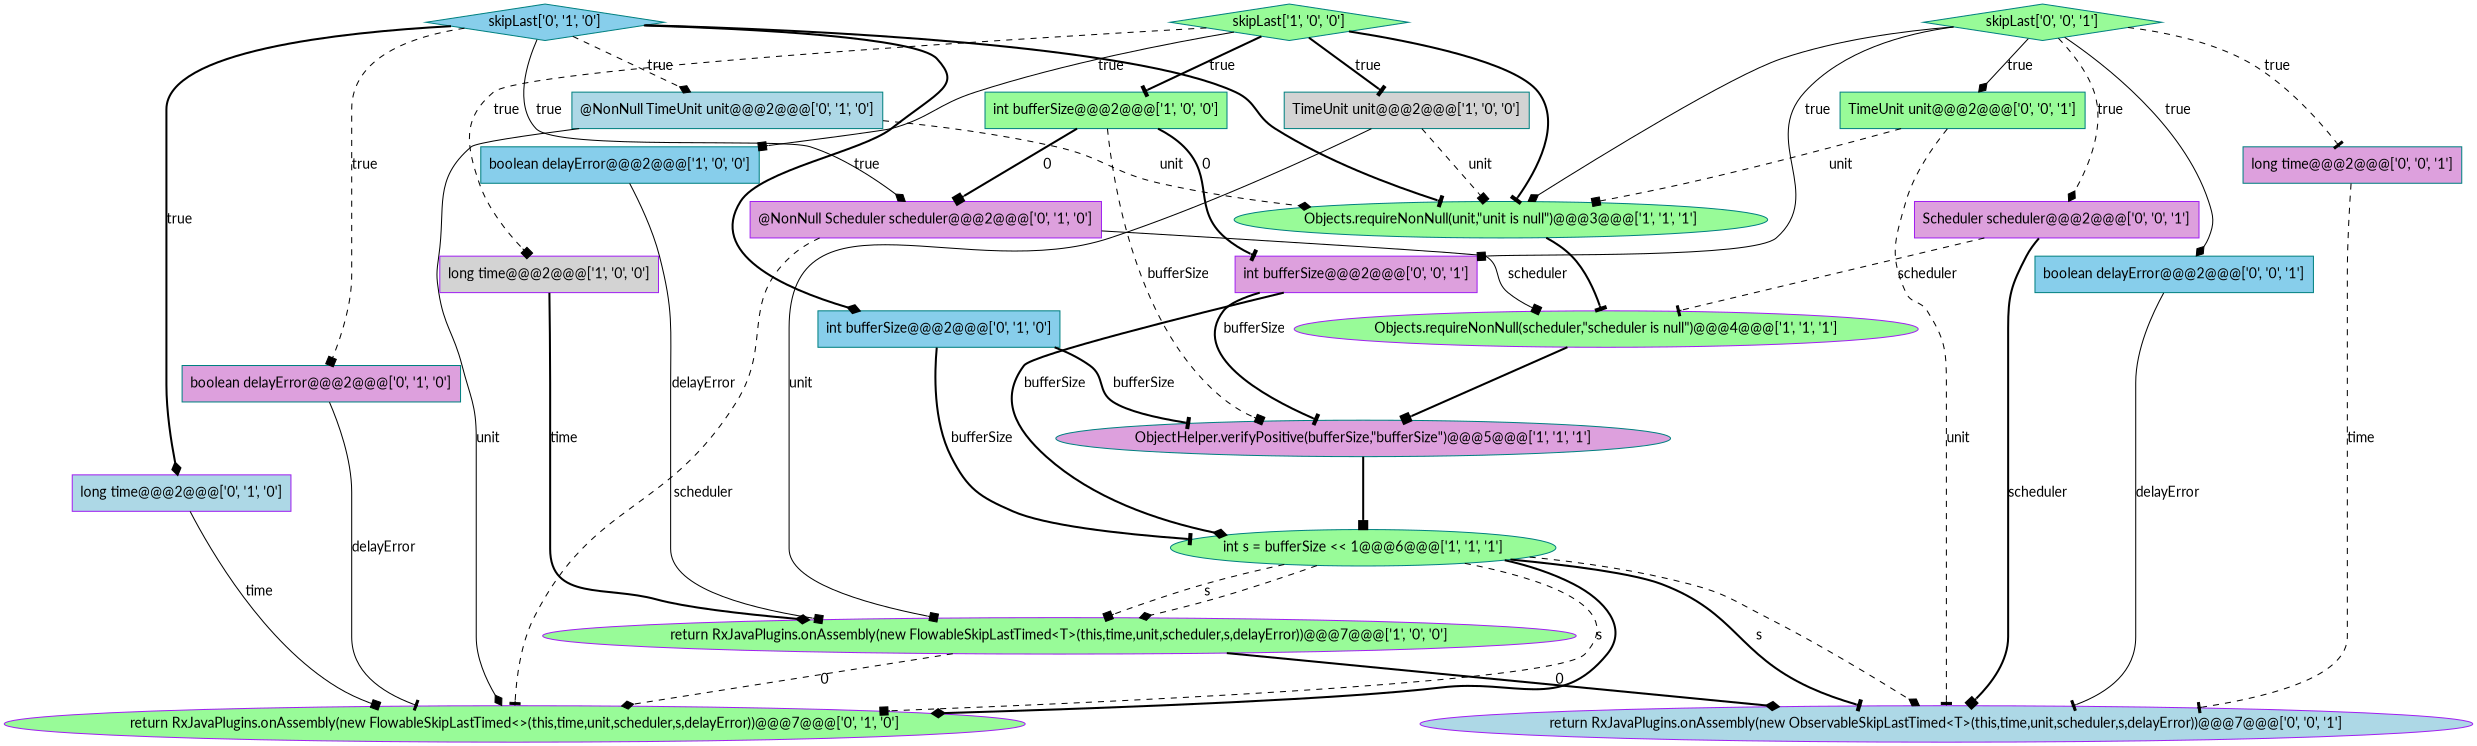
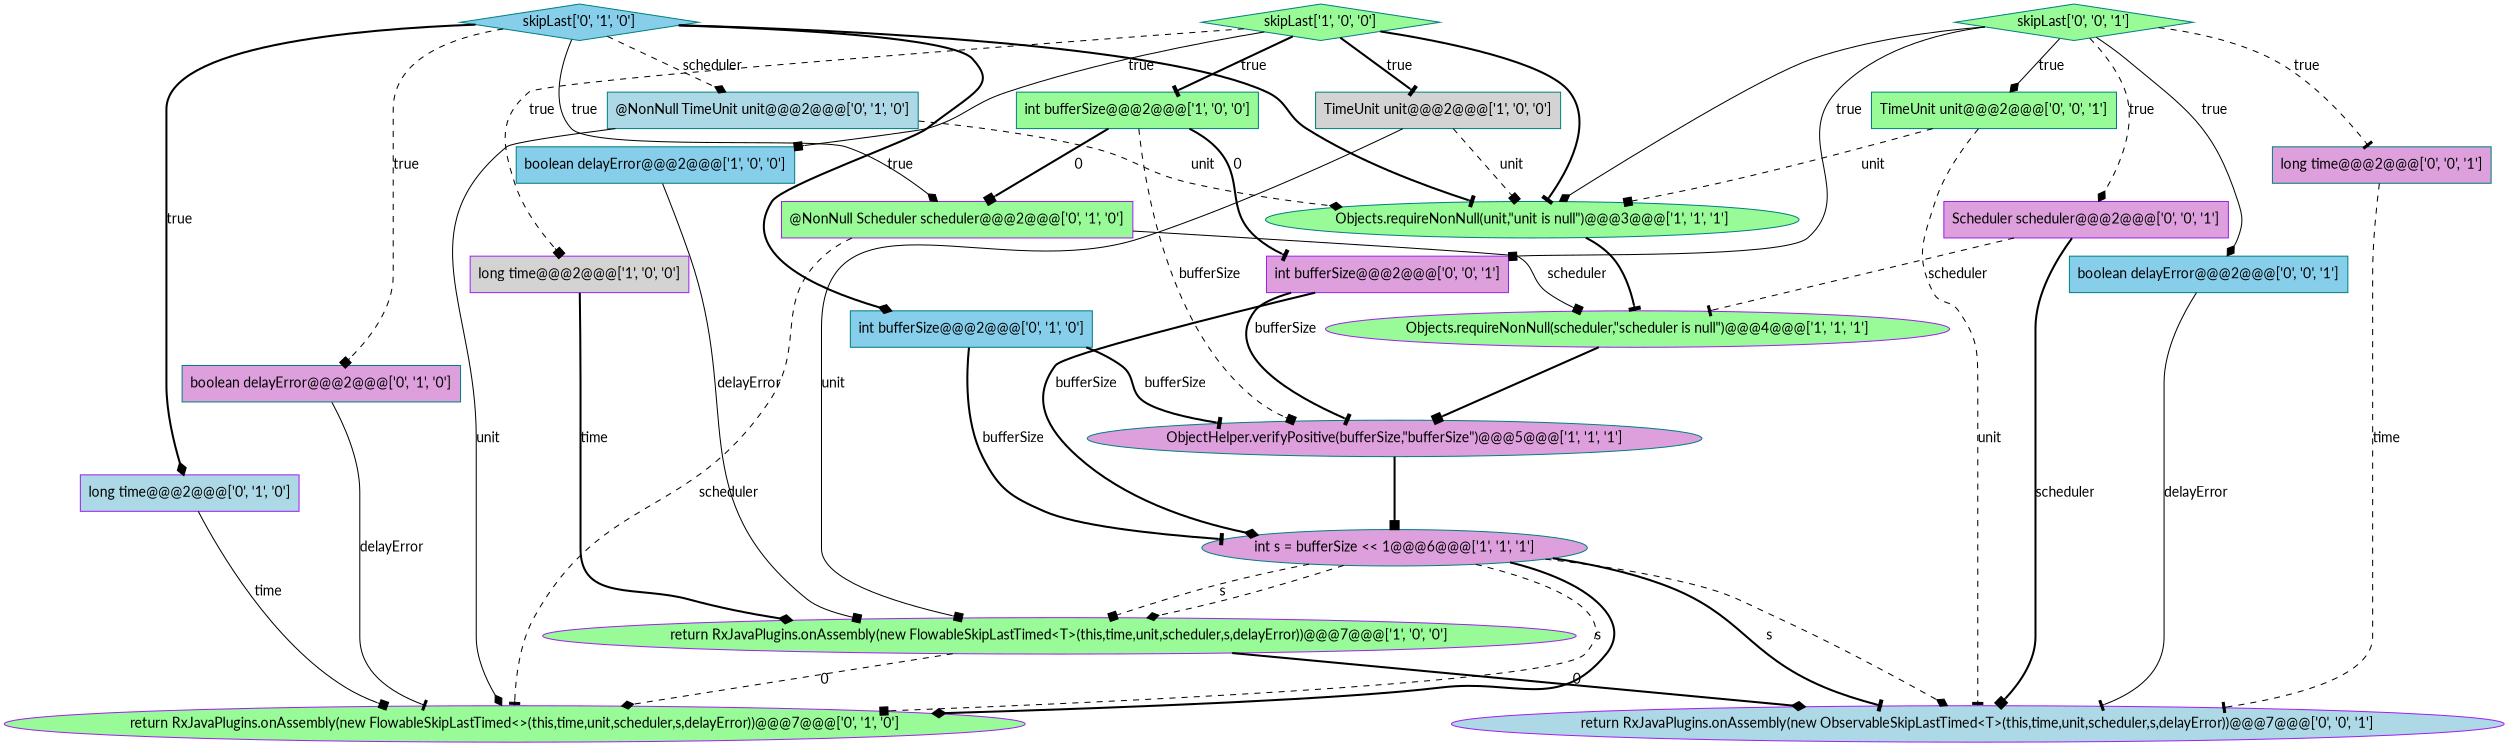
edge "skipLast['0', '1', '0']" -> "@NonNull TimeUnit unit@@@2@@@['0', '1', '0']": label "true" -> "scheduler"
node "@NonNull Scheduler scheduler@@@2@@@['0', '1', '0']": fillcolor plum -> palegreen
node "int s = bufferSize << 1@@@6@@@['1', '1', '1']": fillcolor palegreen -> plum
